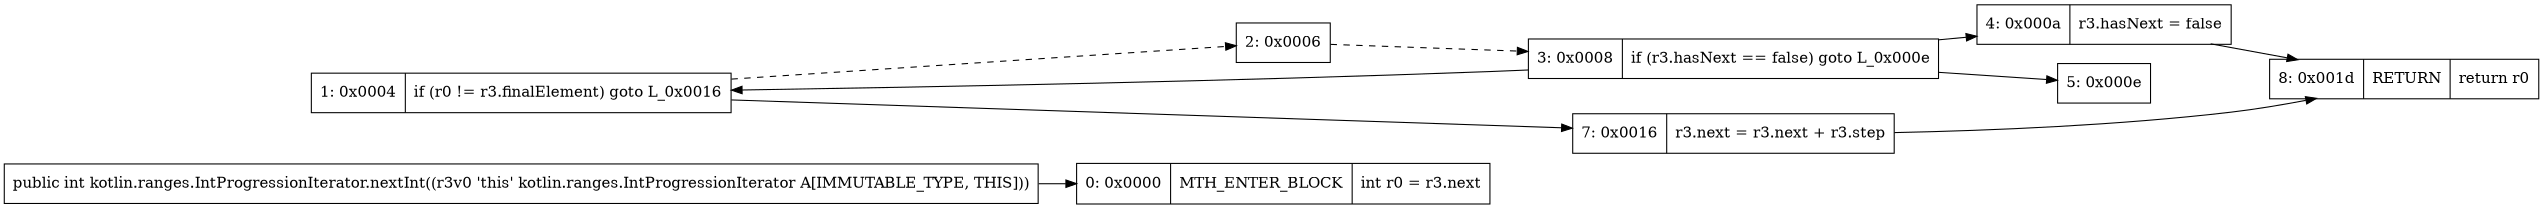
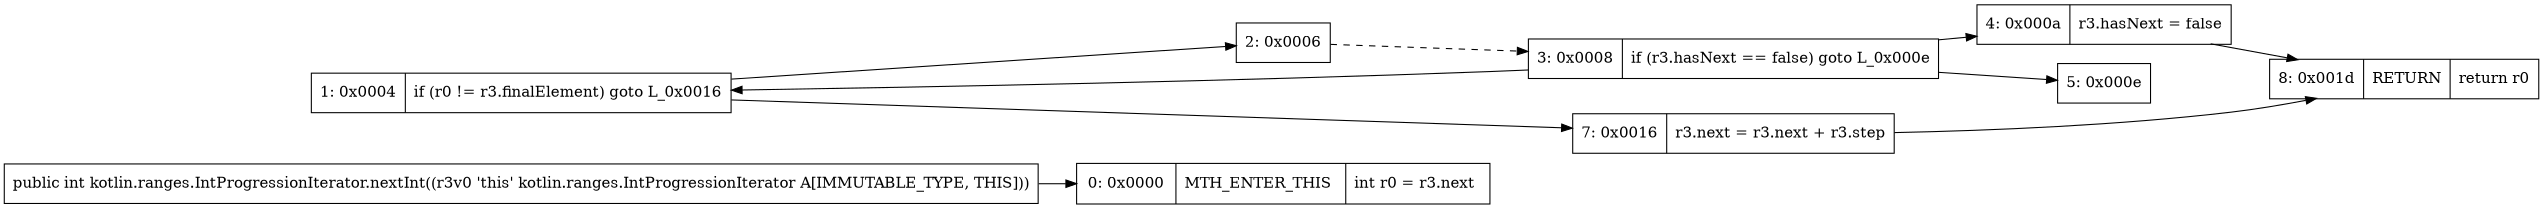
edge "1: 0x0004" -> "2: 0x0006": style dashed -> solid
node "0: 0x0000": text "MTH_ENTER_BLOCK" -> "MTH_ENTER_THIS"
